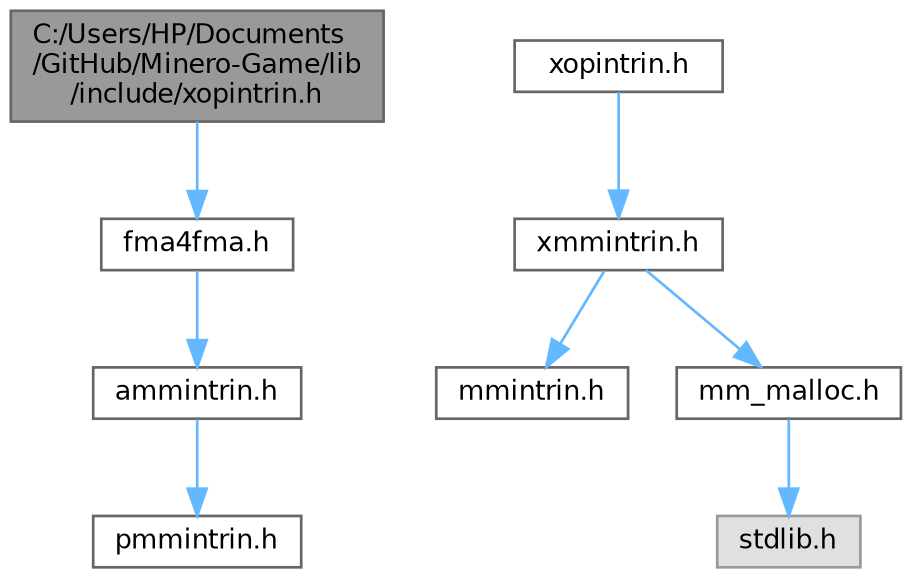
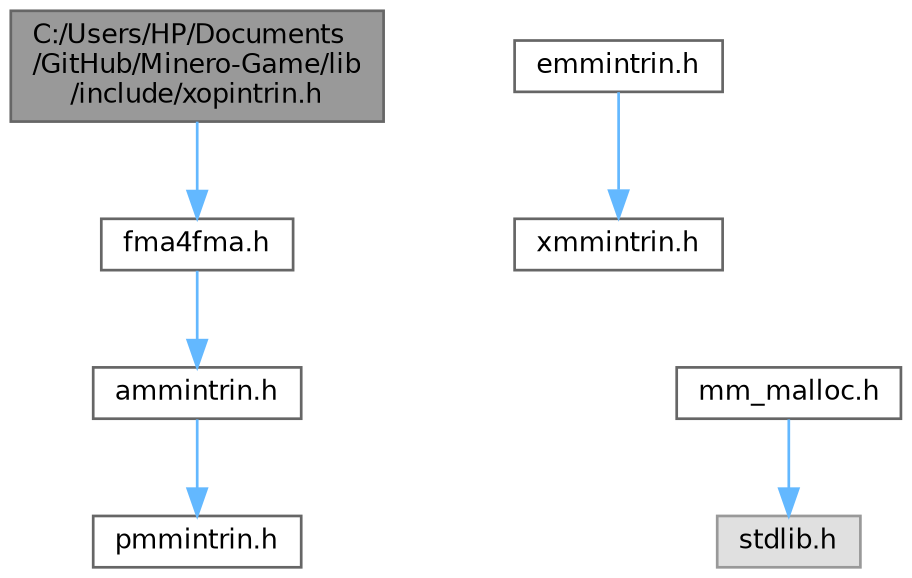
node "xopintrin.h": label "xopintrin.h" -> "emmintrin.h"
edge "xmmintrin.h" -> "mm_malloc.h": removed
node "mmintrin.h": removed
